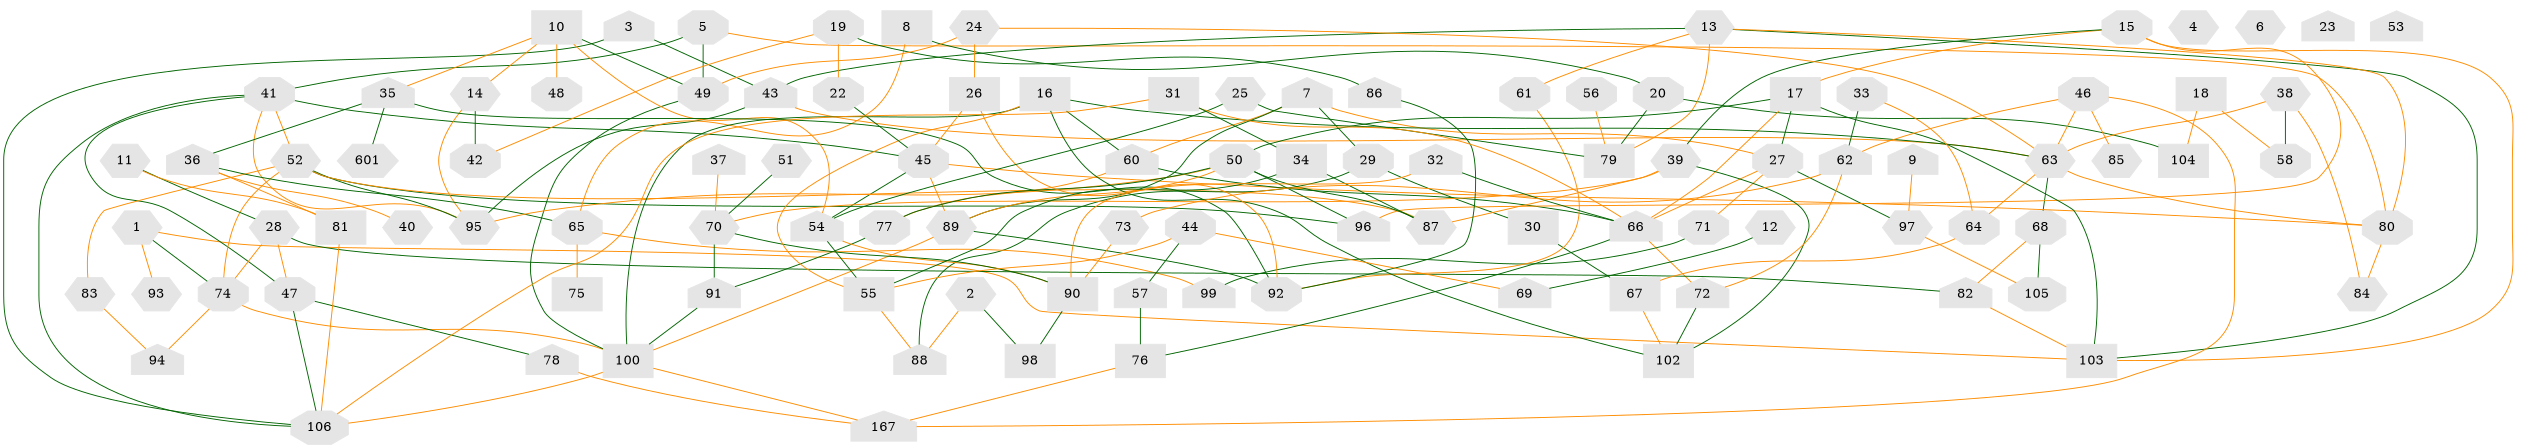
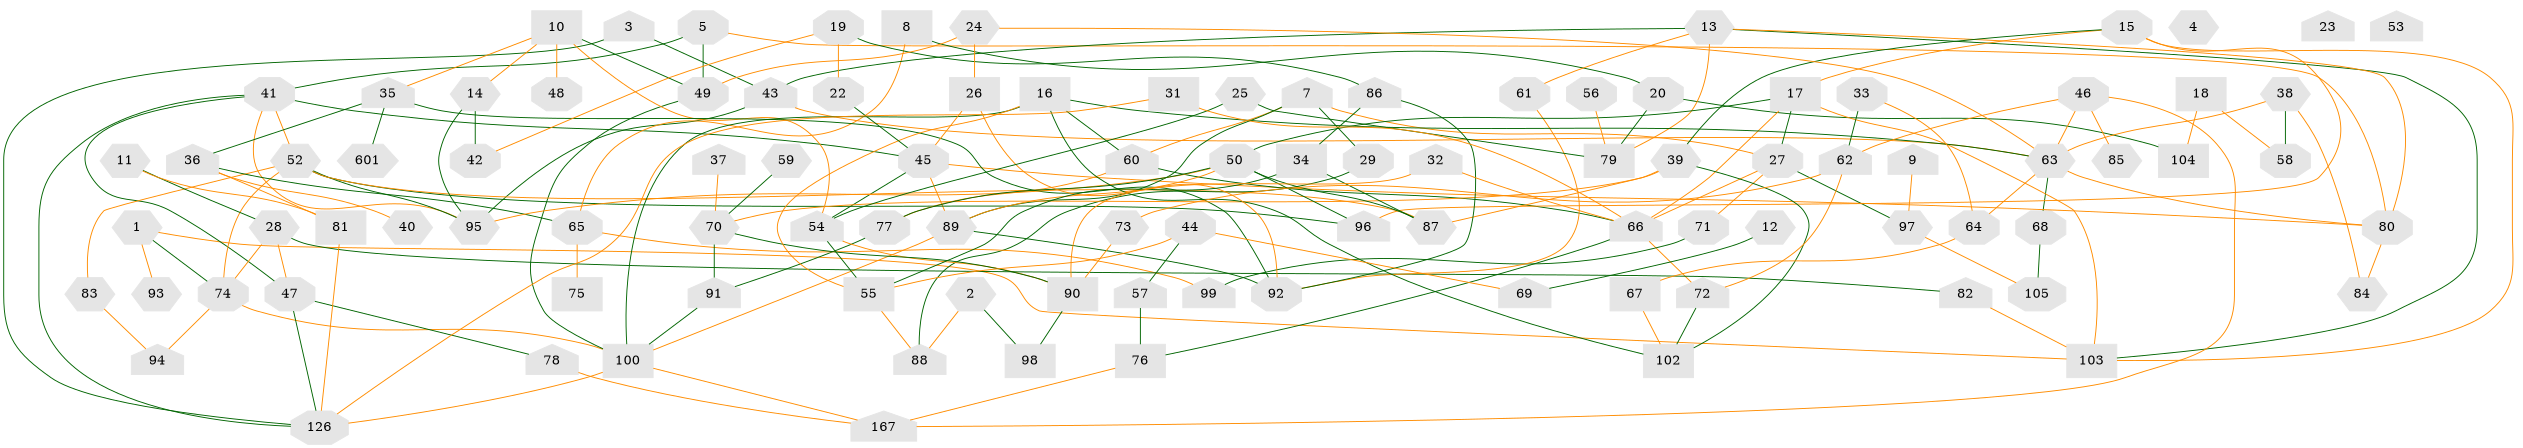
node "6": removed
edge "31" -- "34": now "86" -- "34"
edge "14" -- "95": color darkorange -> darkgreen
node "51": label "51" -> "59"
edge "17" -- "103": color darkgreen -> darkorange
edge "32" -- "66": color darkgreen -> darkorange
node "30": removed
edge "68" -- "82": removed
node "106": label "106" -> "126"
